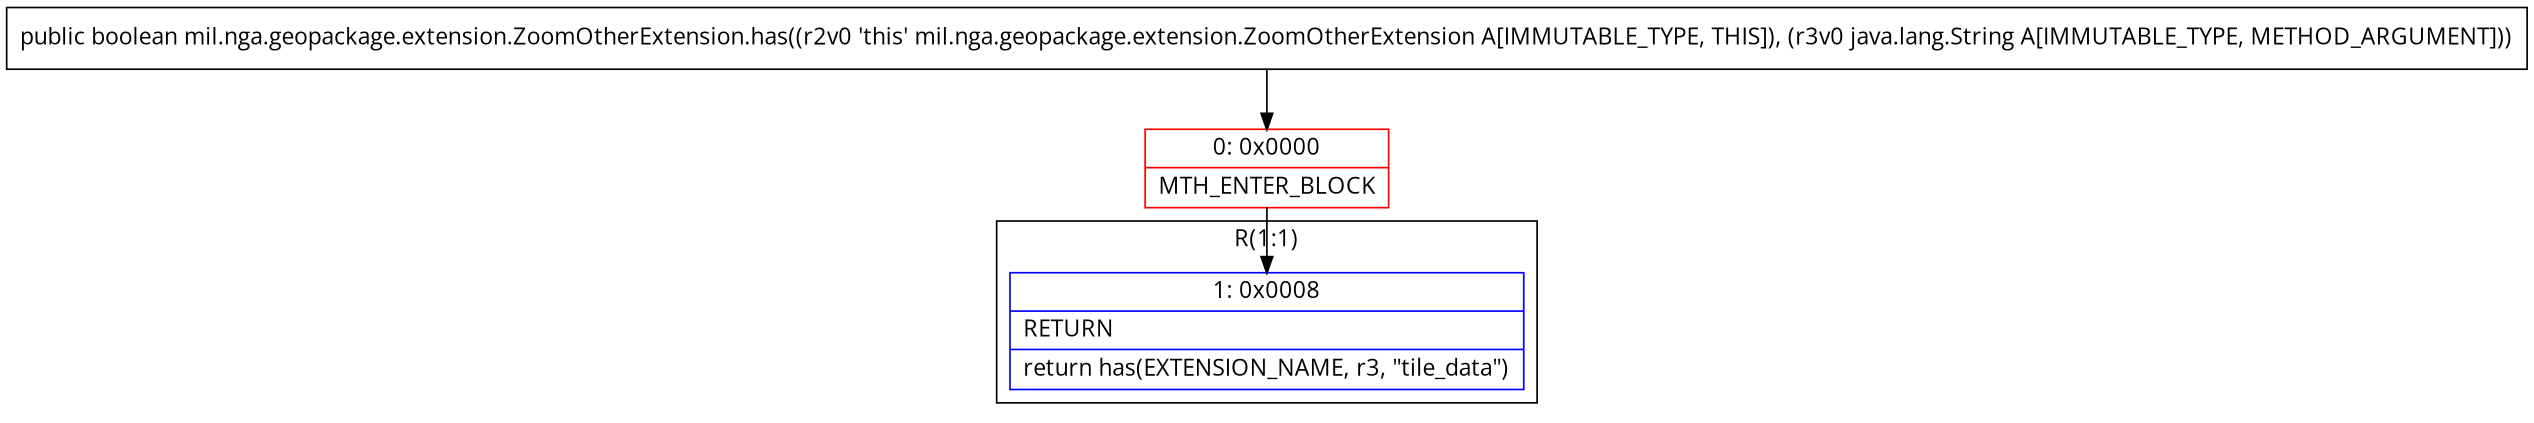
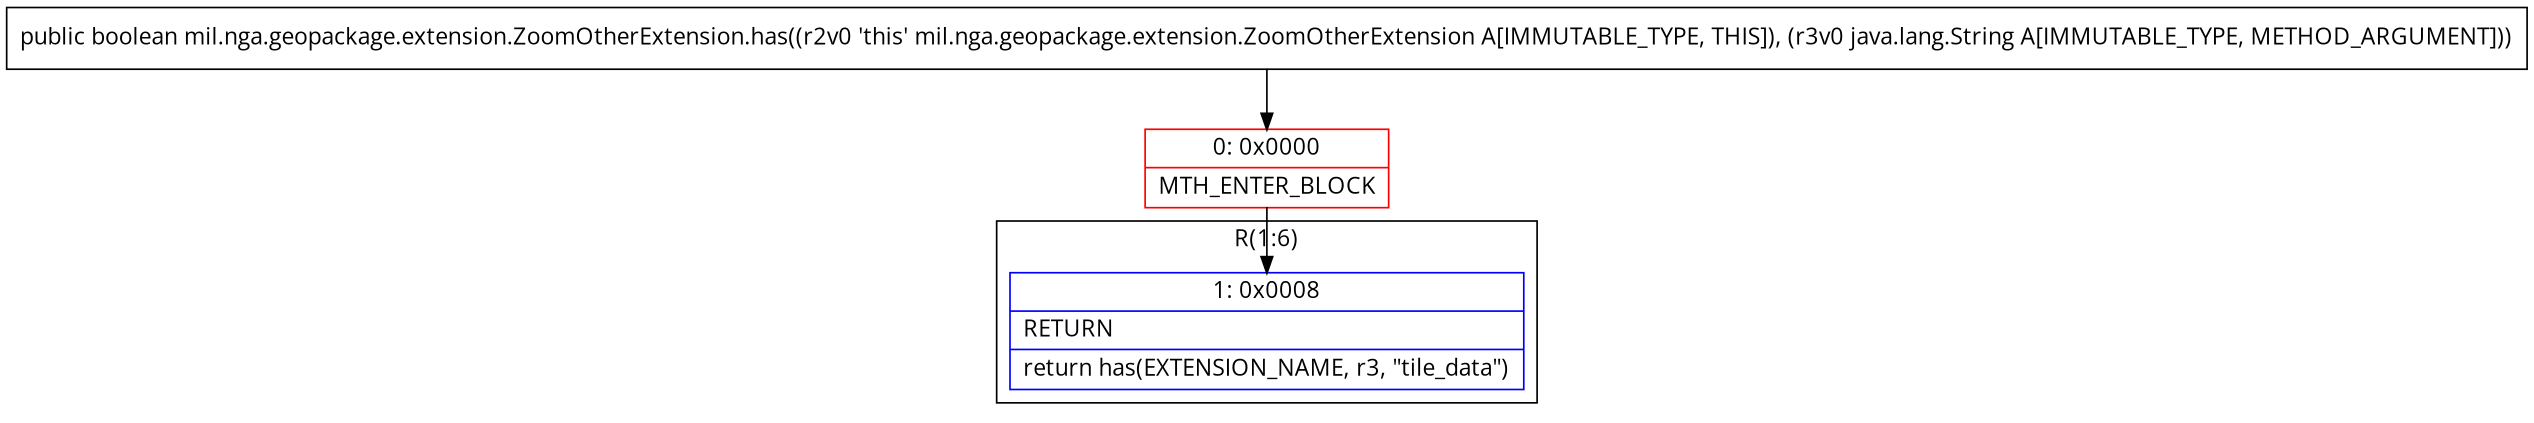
cluster "R(1:1)": label "R(1:1)" -> "R(1:6)"
